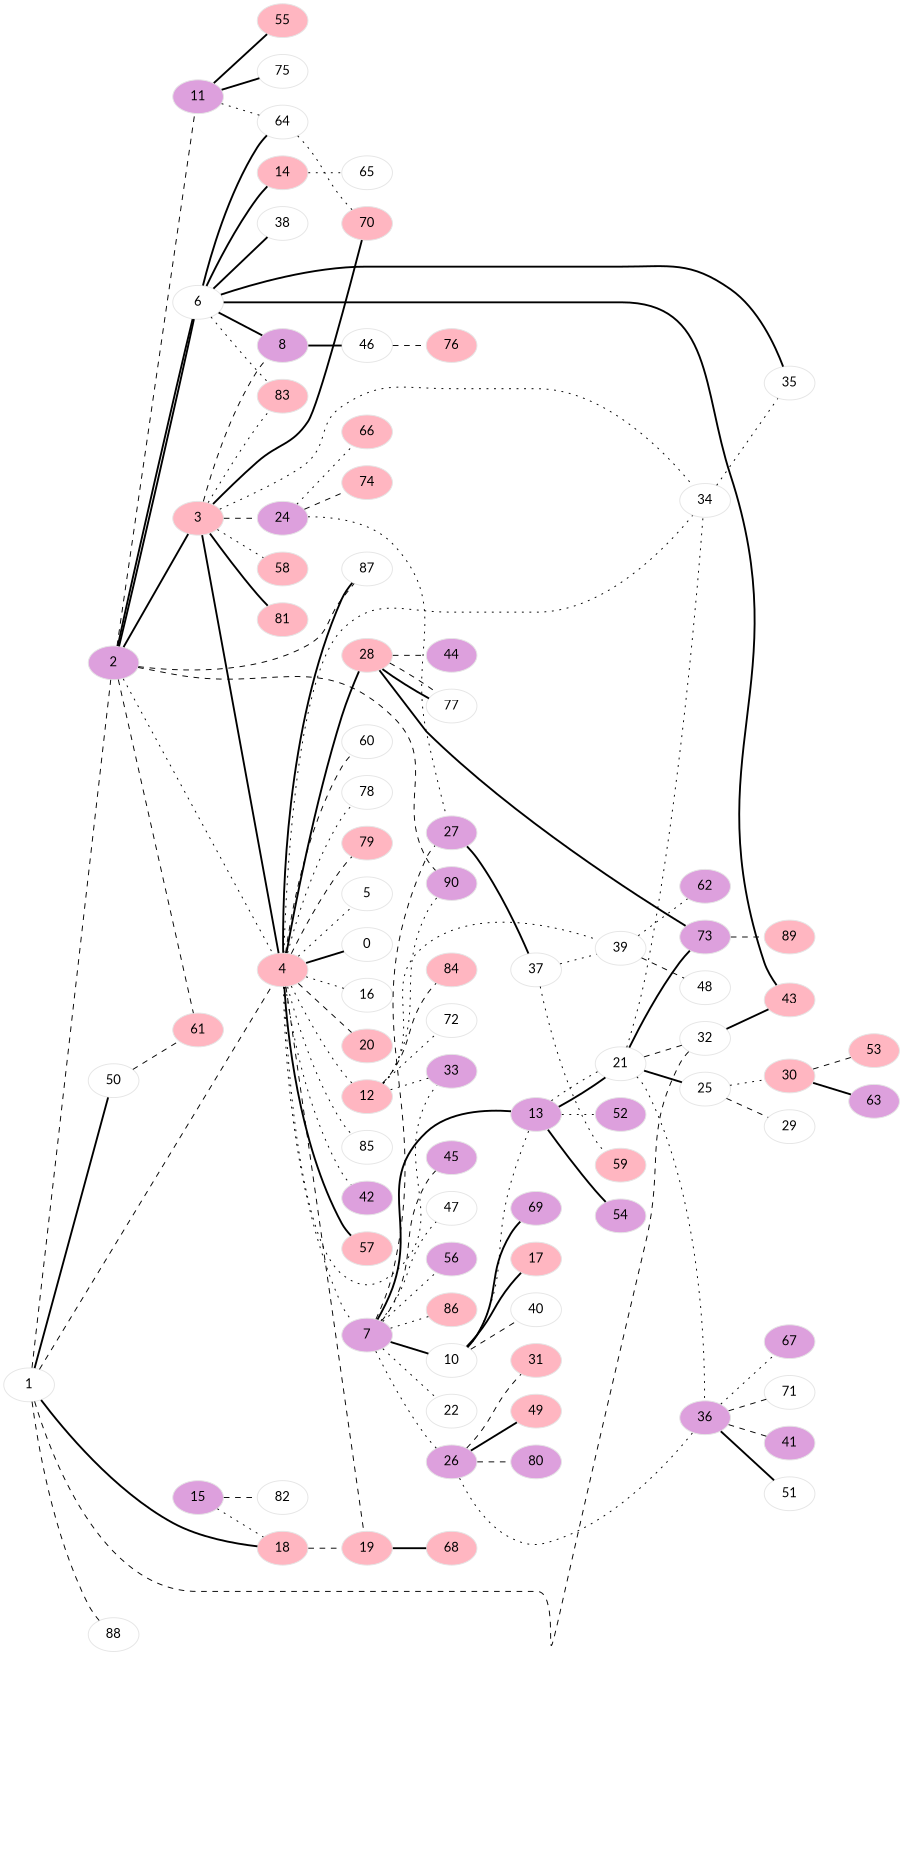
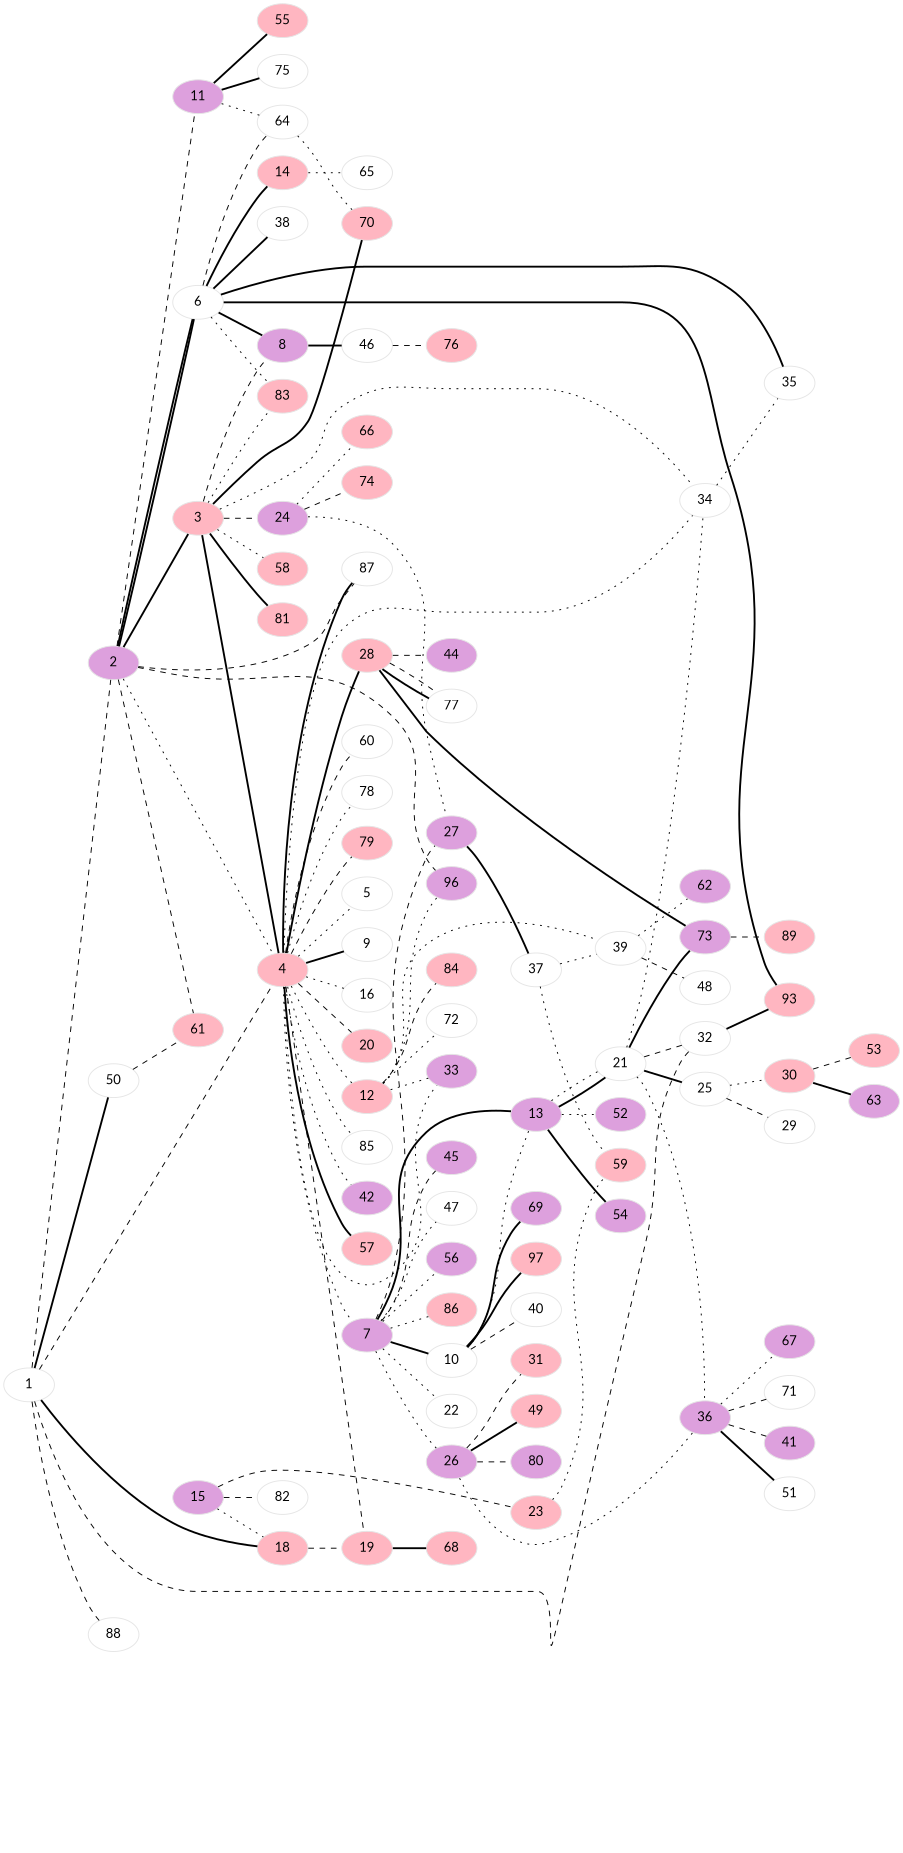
edge "64" -- "6": style bold -> dashed
node "90": label "90" -> "96"
node "0": label "0" -> "9"
node "43": label "43" -> "93"
node "17": label "17" -> "97"
node "23": added
